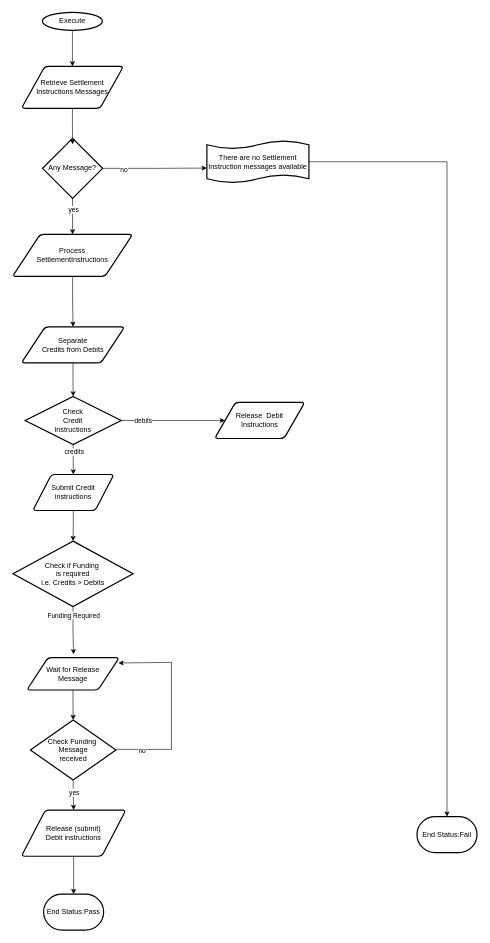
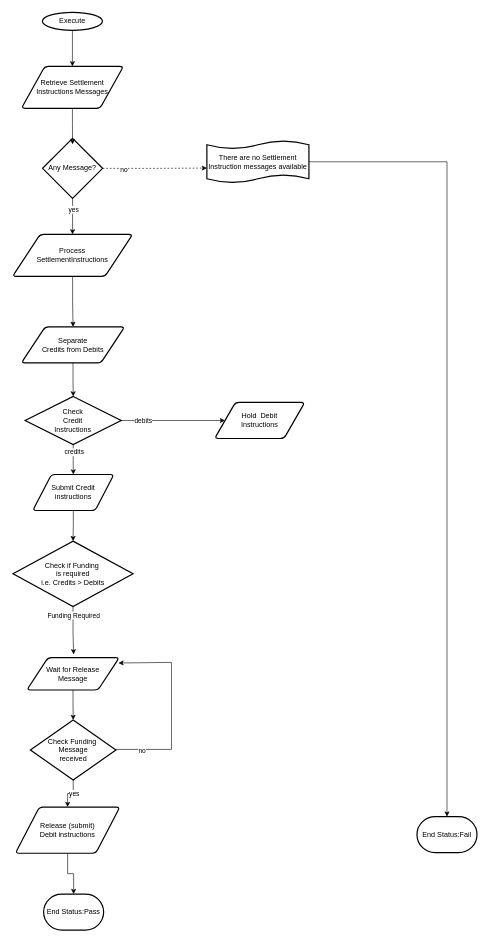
edge "Any Message?" -> "There are no Settlement Instruction messages available": style solid -> dashed
node "Release Debit Instructions": label "Release Debit Instructions" -> "Hold Debit Instructions"
node "Release (submit) Debit instructions": moved (74, 833) -> (68, 830)
